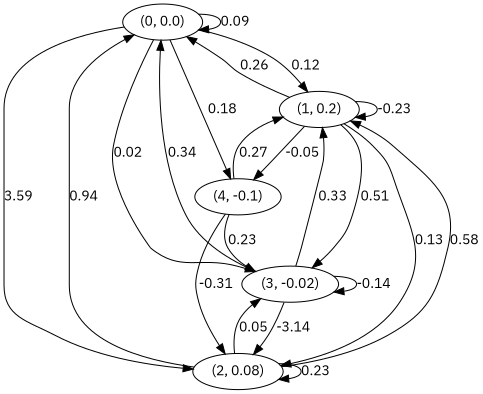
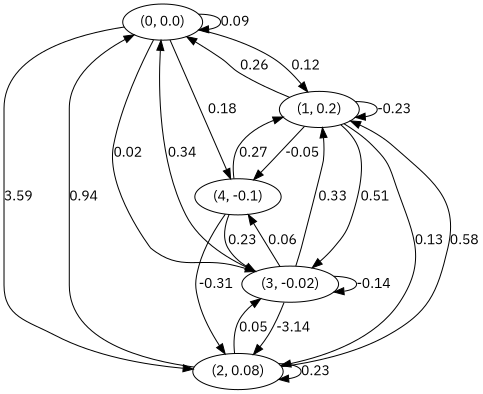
edge "(3, -0.02)" -> "(4, -0.1)": added, label "0.06"
